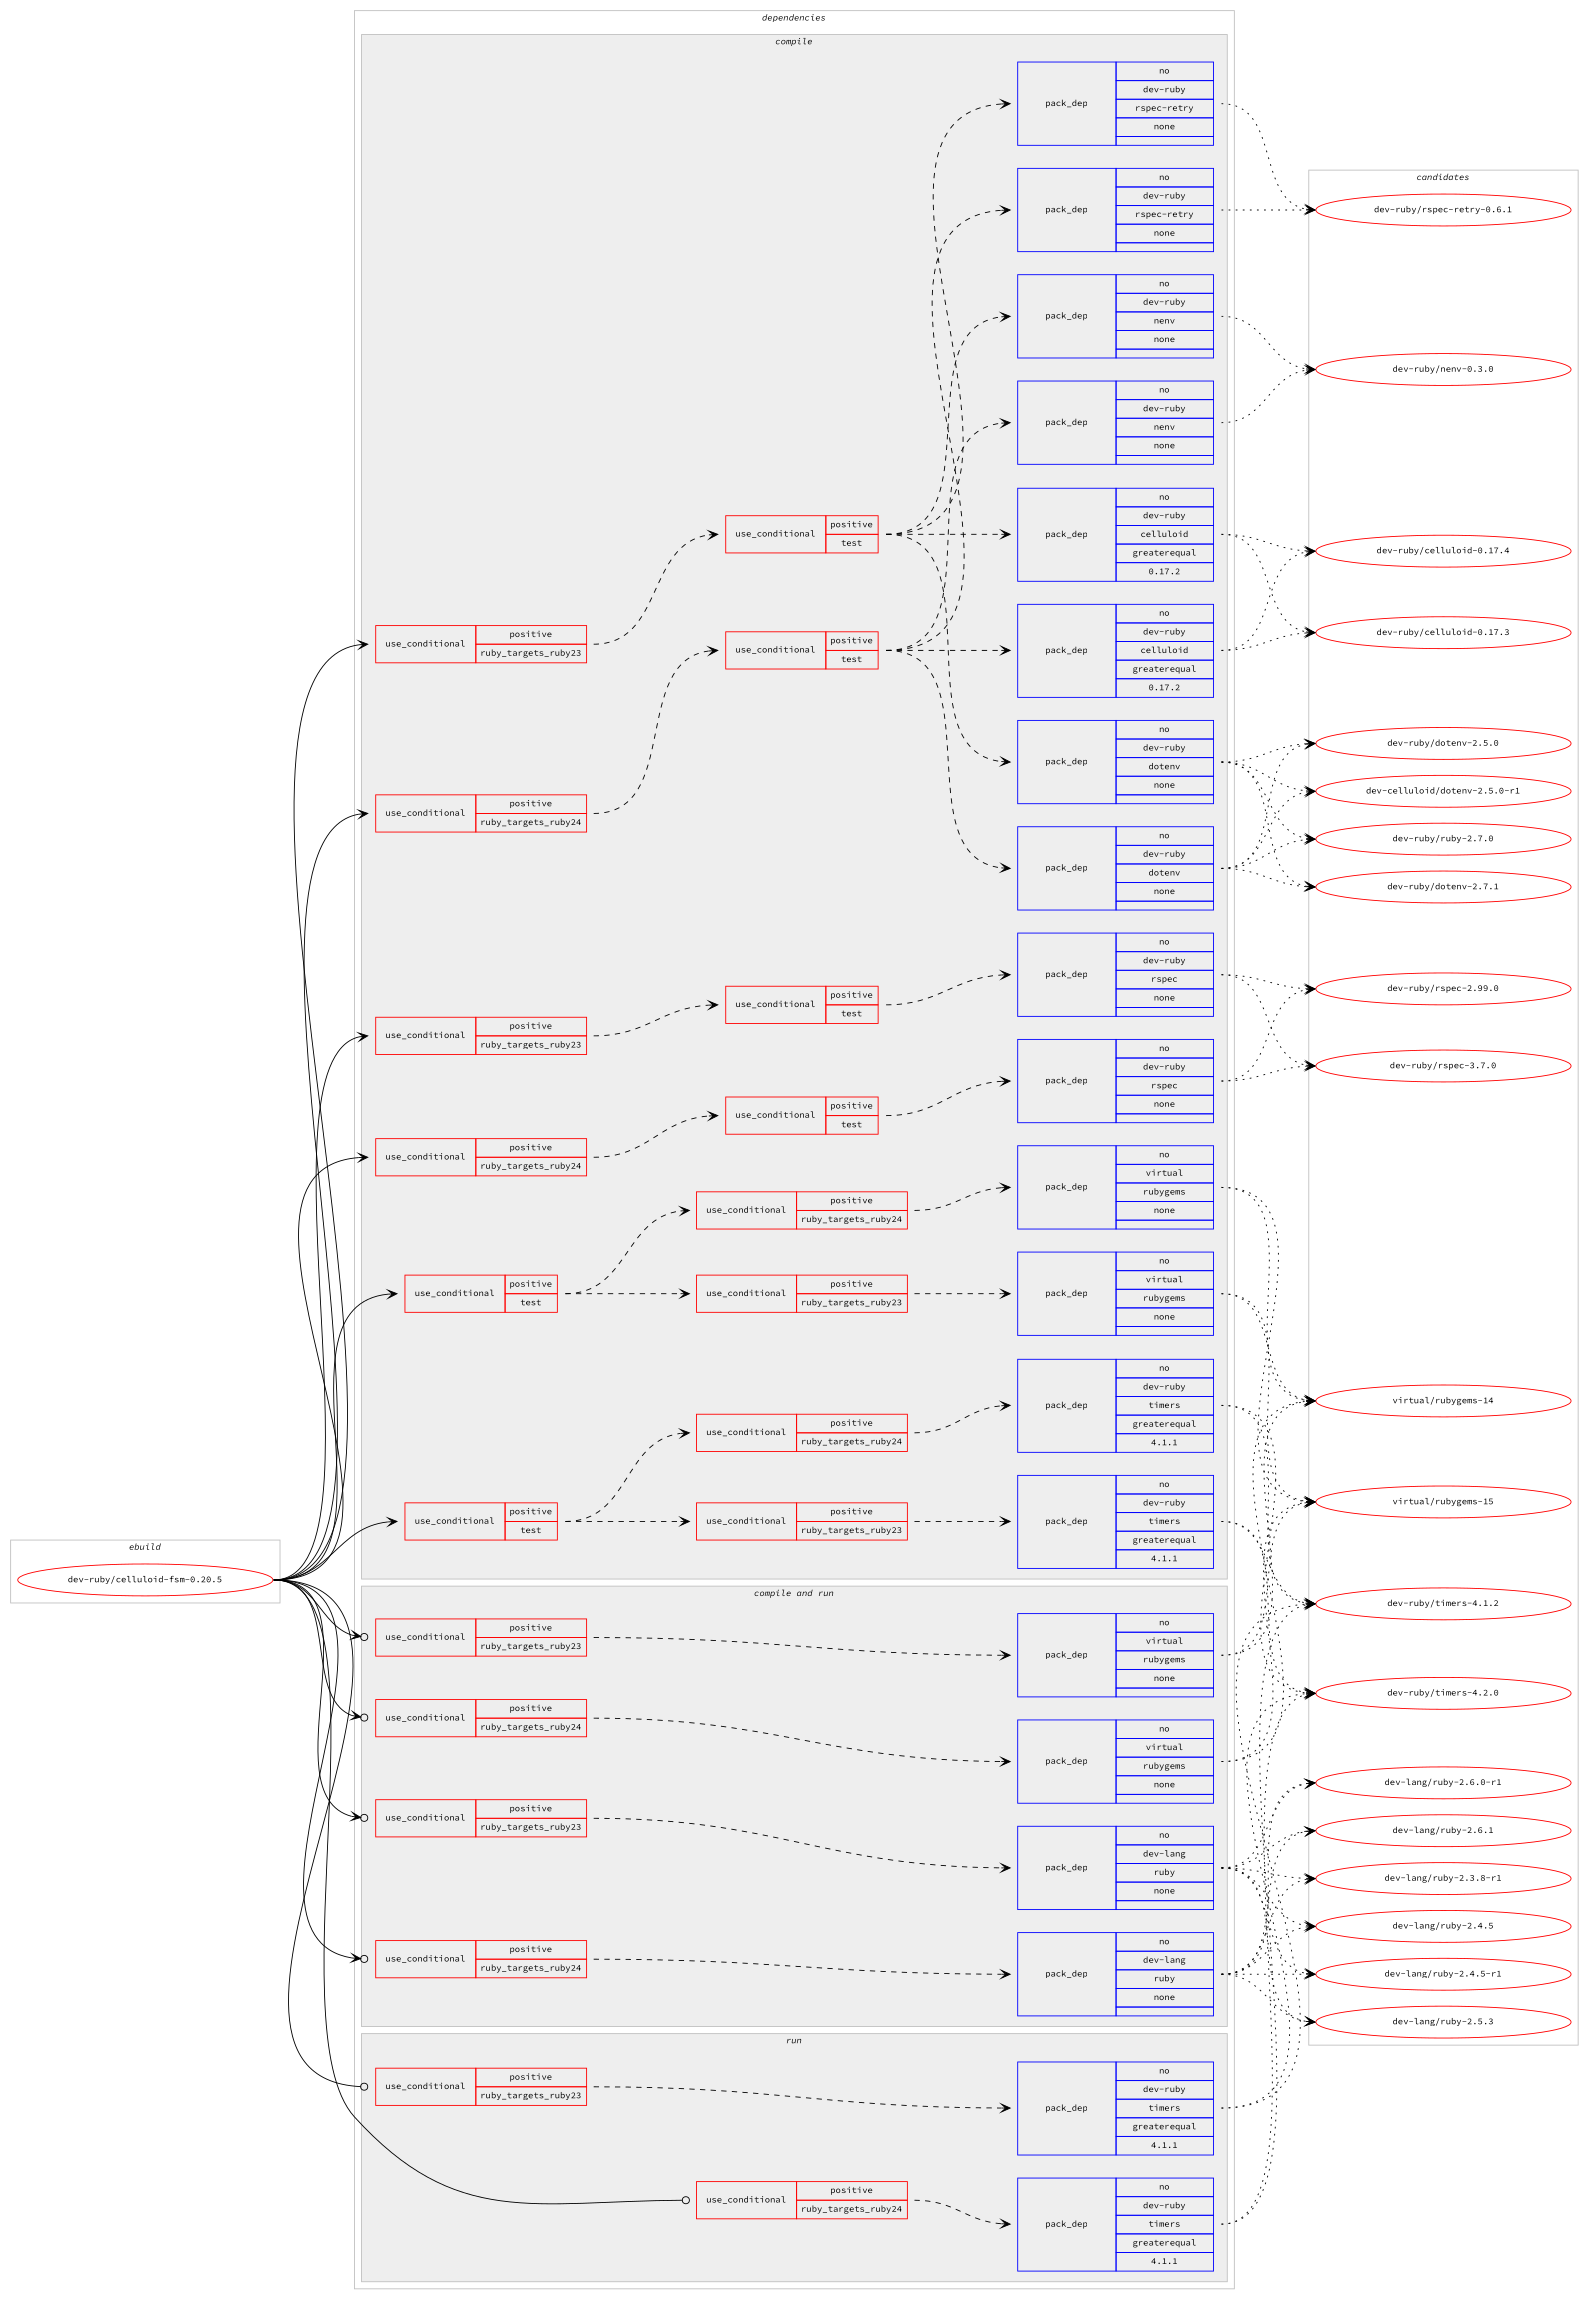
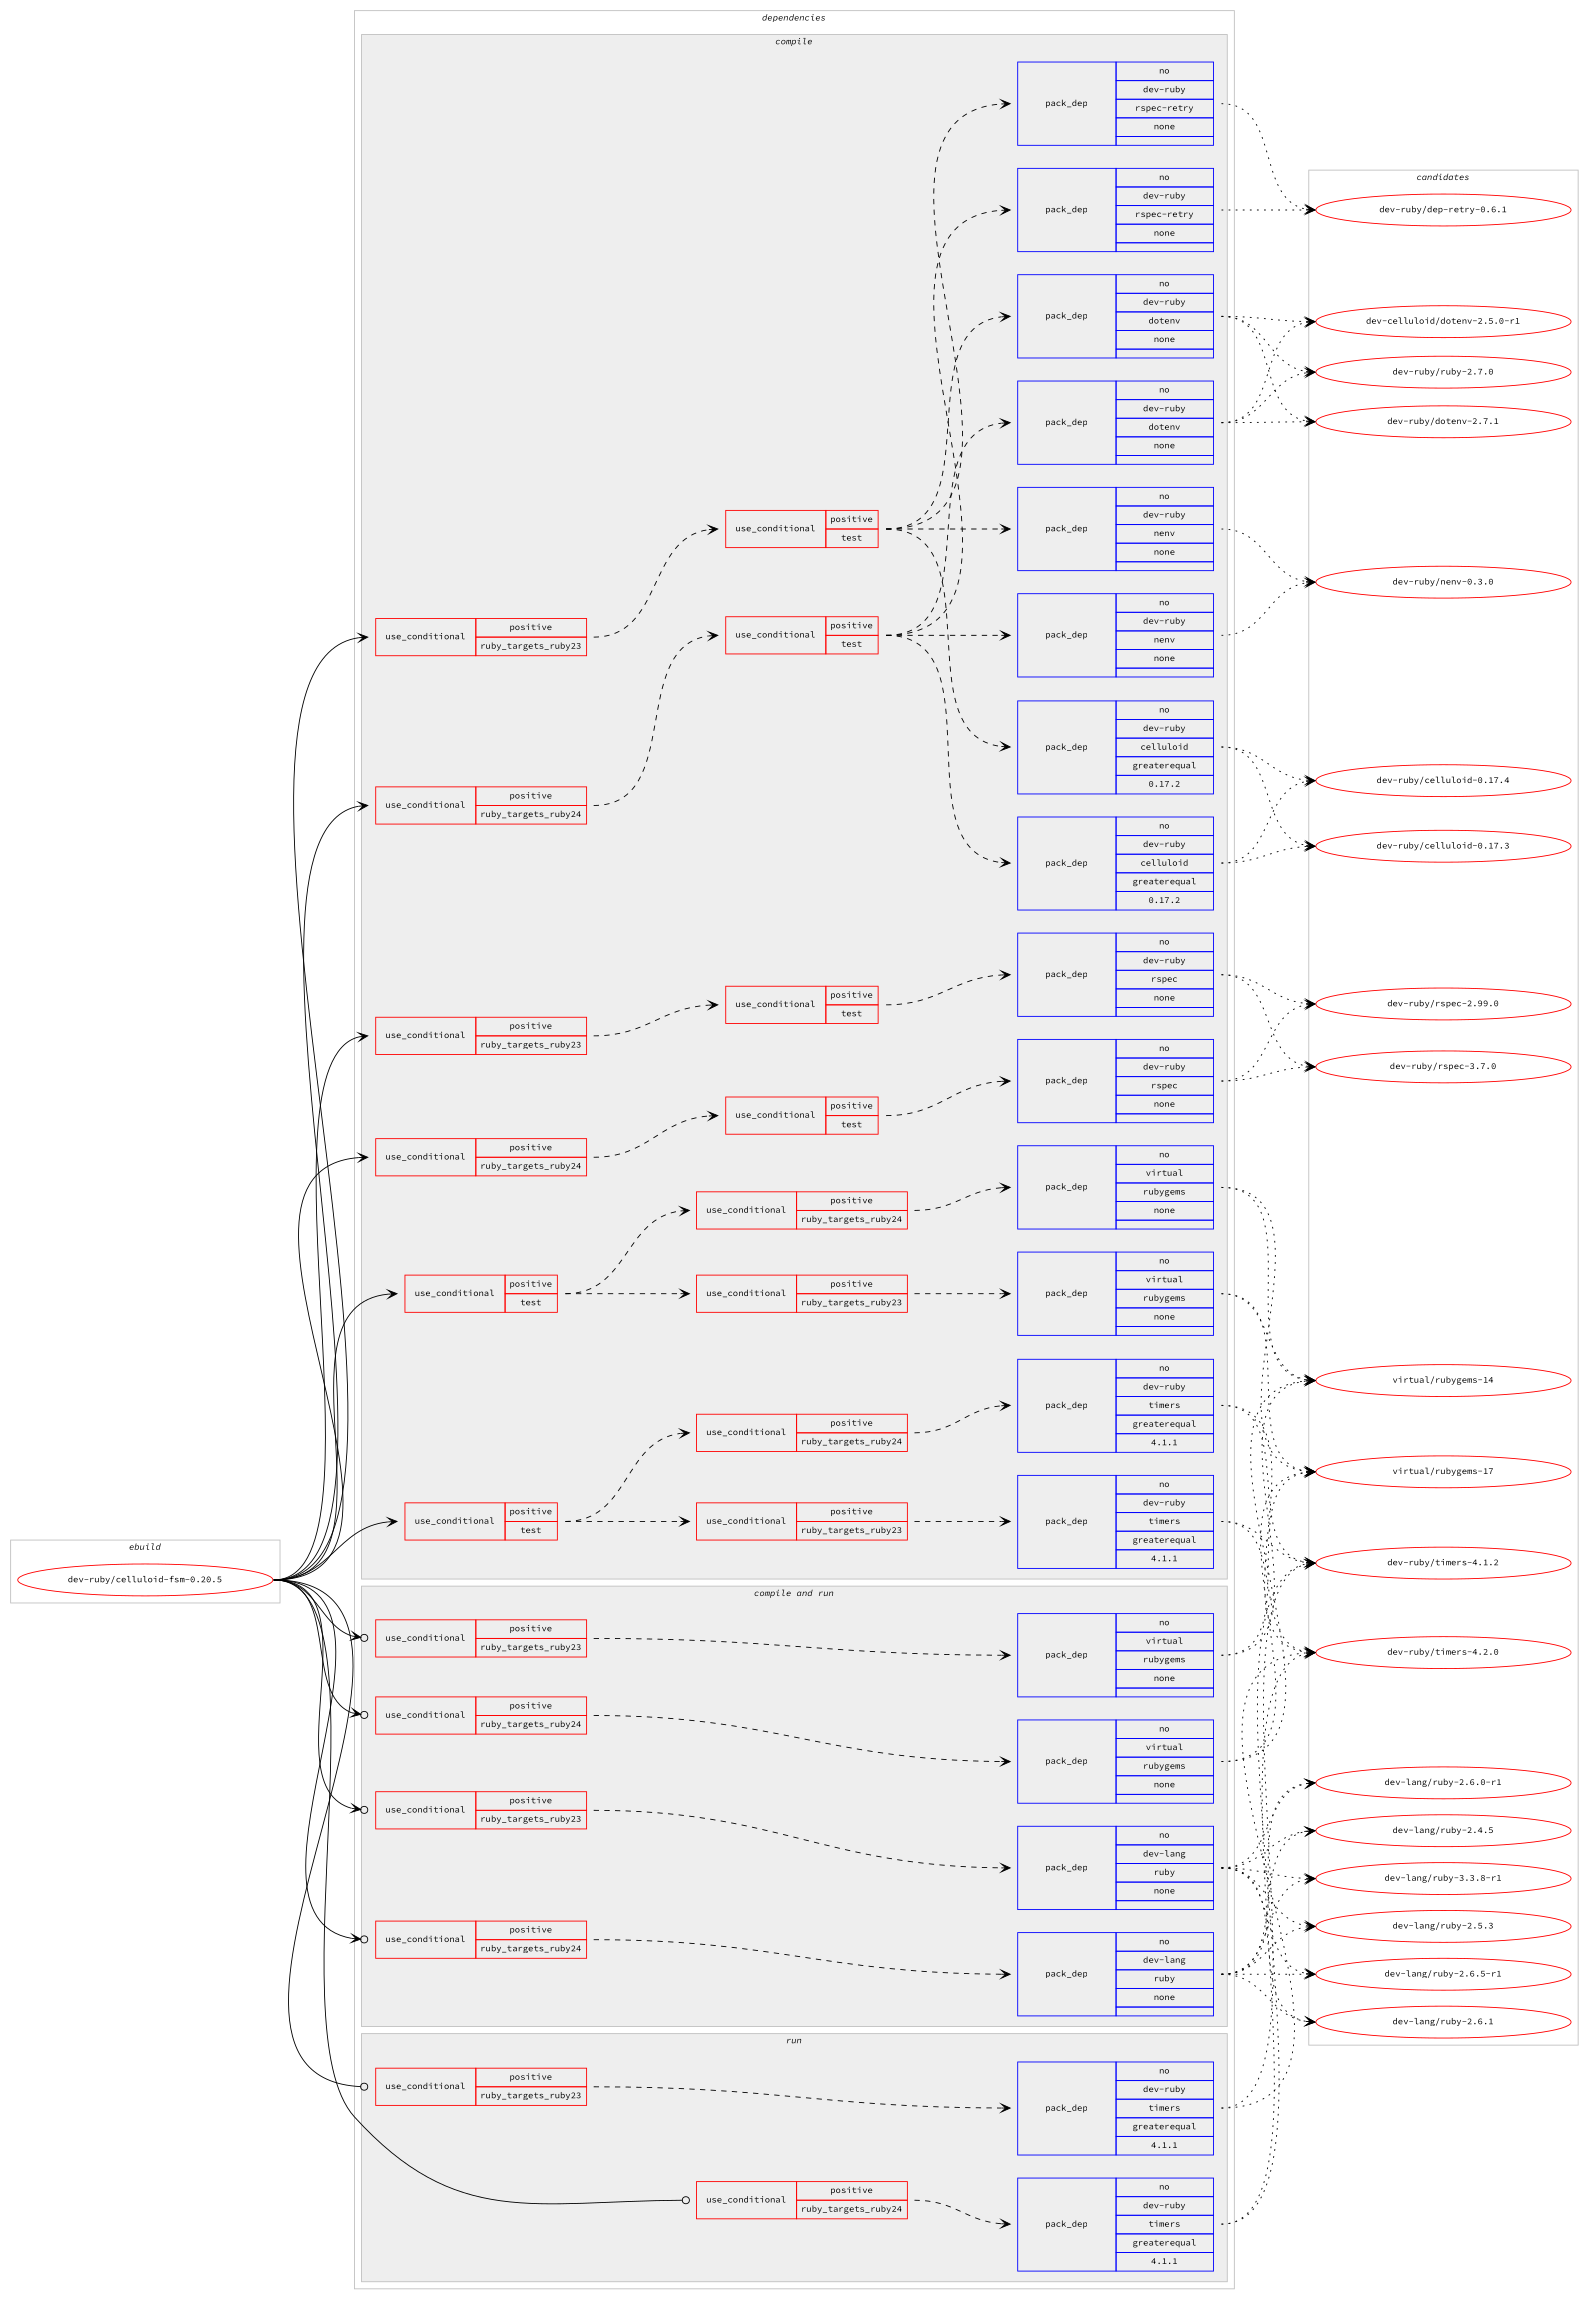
node "dev-ruby/rspec-retry-0.6.1": label "dev-ruby/rspec-retry-0.6.1" -> "dev-ruby/dep-retry-0.6.1"
node "dev-ruby/dotenv-2.5.0": removed
node "virtual/rubygems-15": label "virtual/rubygems-15" -> "virtual/rubygems-17"
node "dev-lang/ruby-2.3.8-r1": label "dev-lang/ruby-2.3.8-r1" -> "dev-lang/ruby-3.3.8-r1"
node "dev-lang/ruby-2.4.5-r1": label "dev-lang/ruby-2.4.5-r1" -> "dev-lang/ruby-2.6.5-r1"
